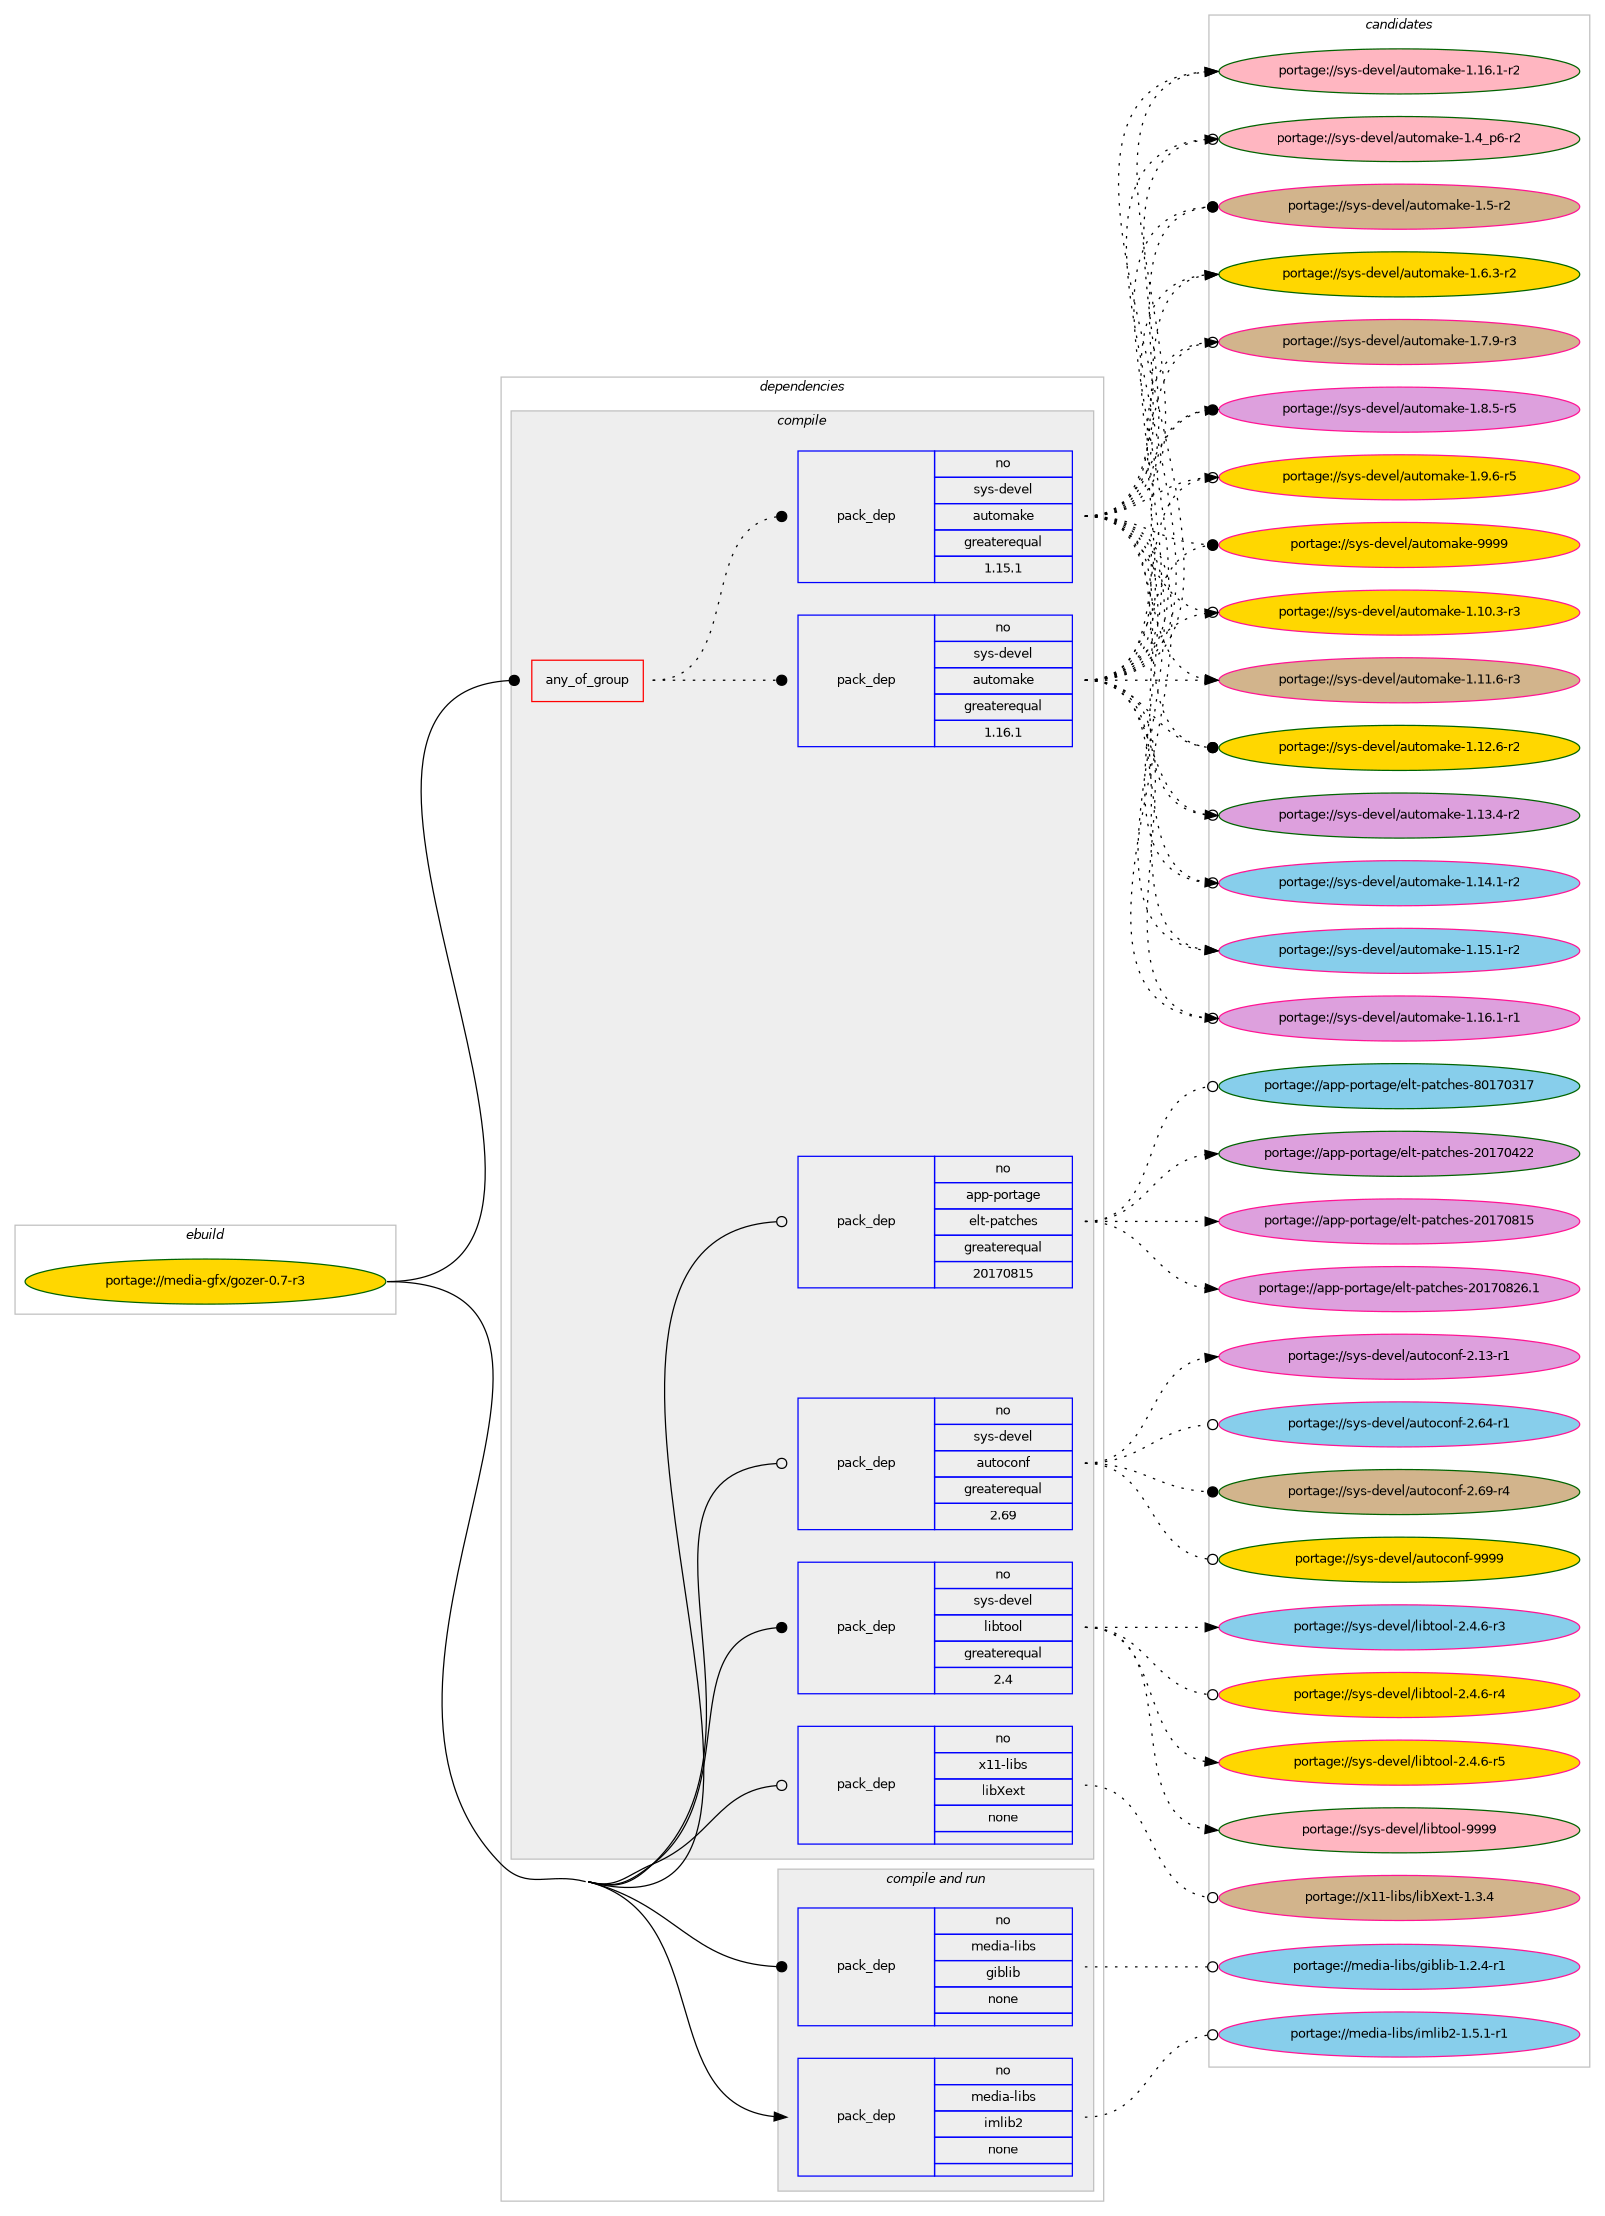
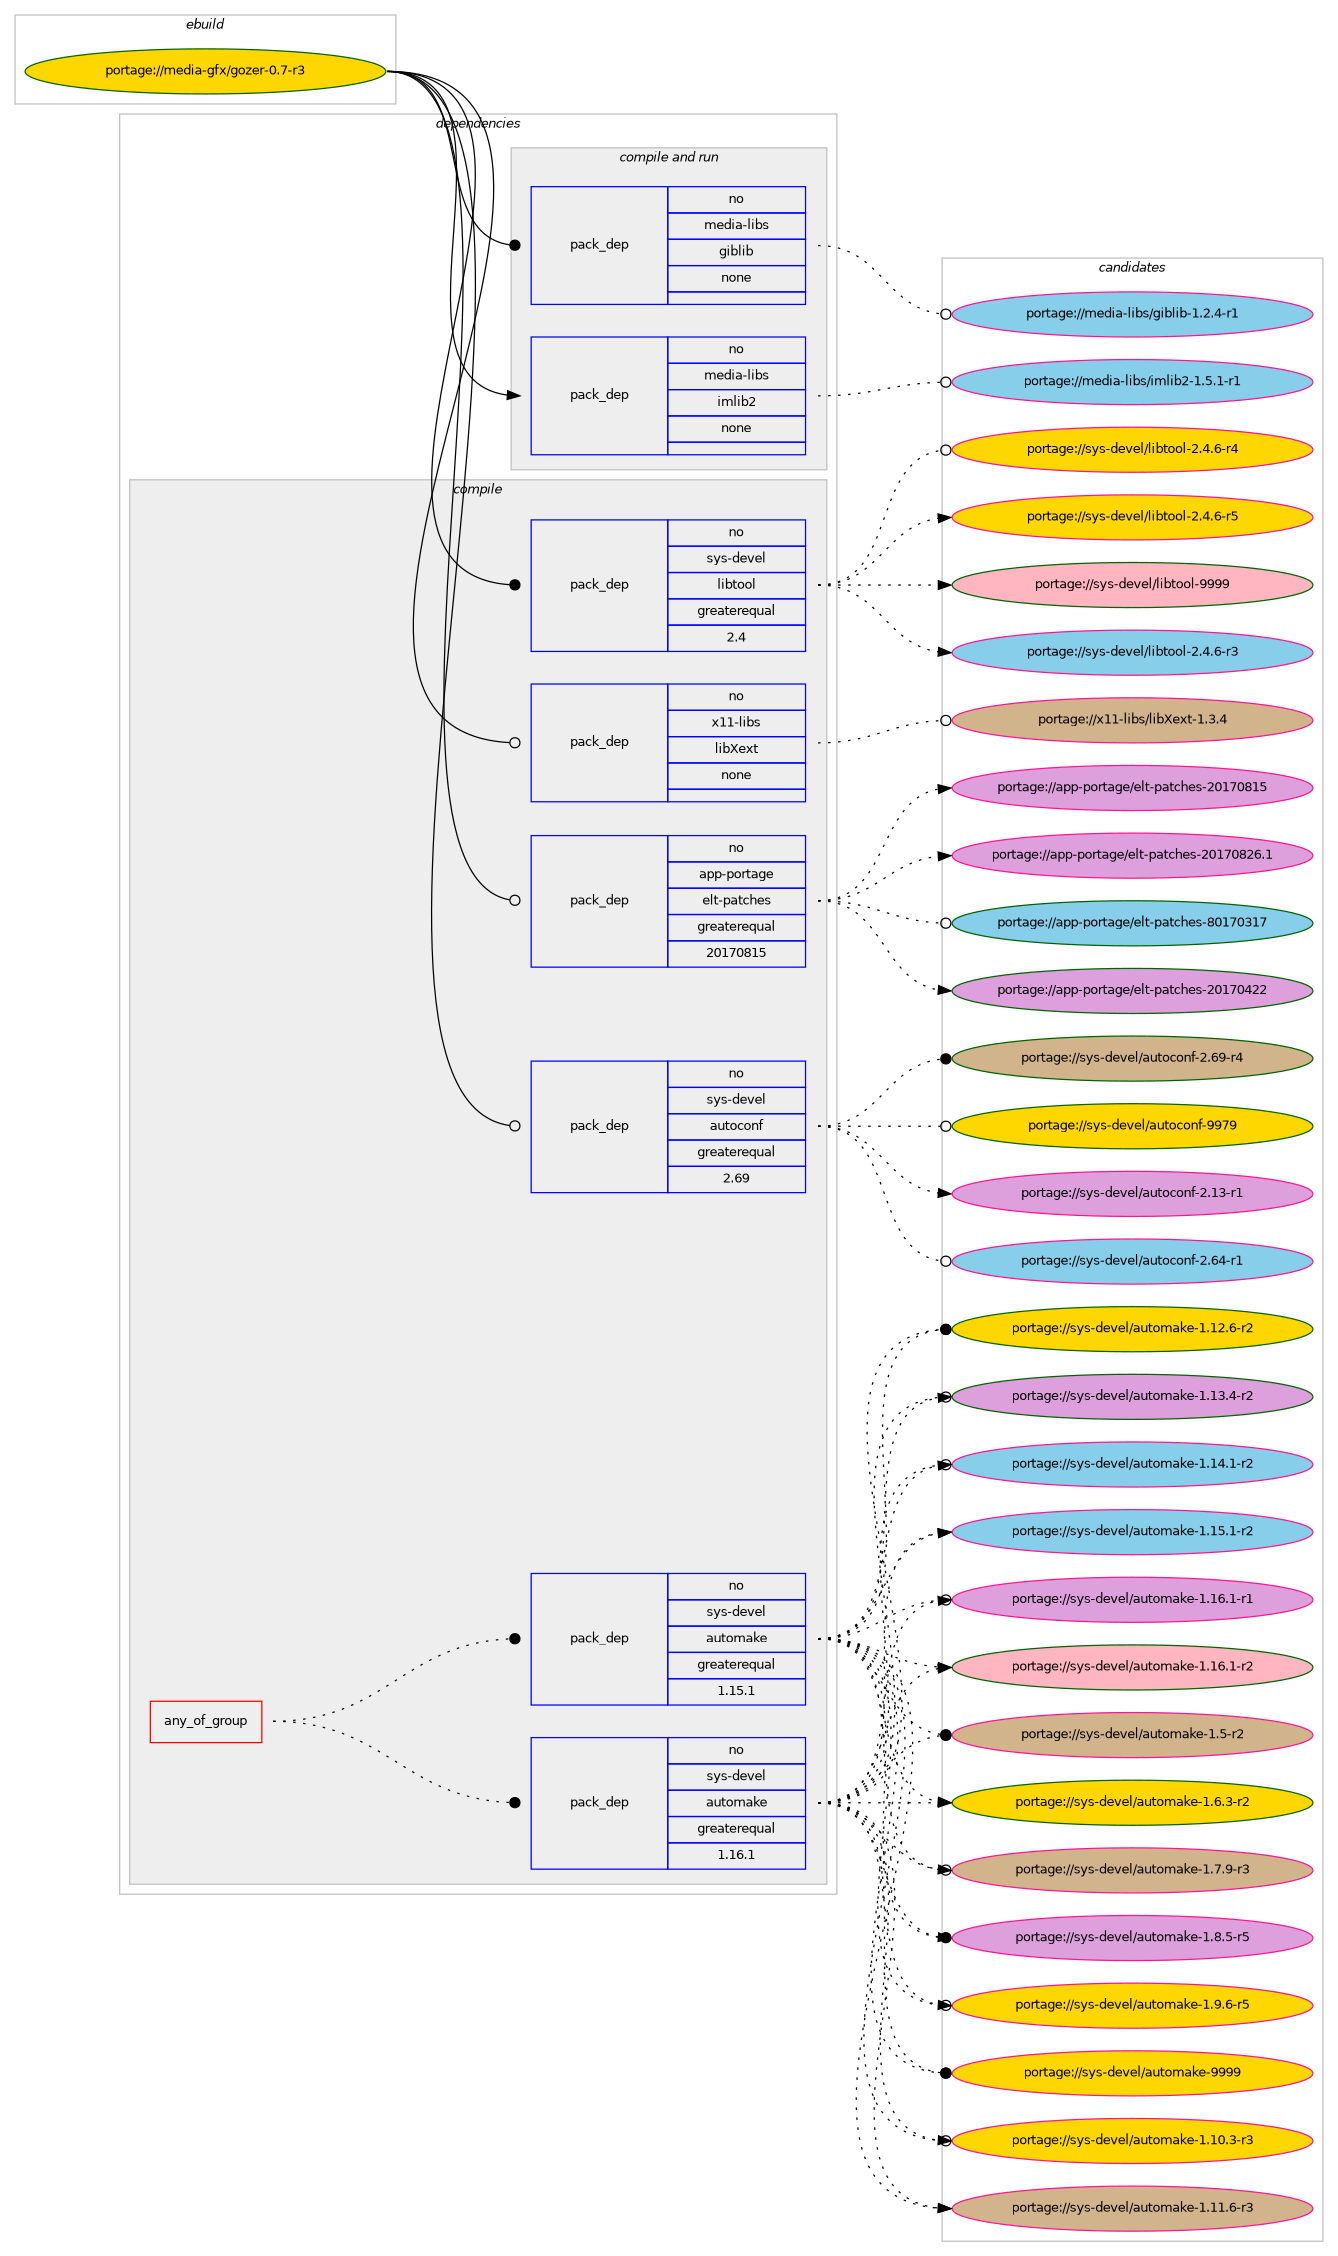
node "portage://sys-devel/automake-1.4_p6-r2": removed
edge "portage://media-gfx/gozer-0.7-r3" -> "any_of_group": removed
node "portage://sys-devel/autoconf-9999": label "portage://sys-devel/autoconf-9999" -> "portage://sys-devel/autoconf-9979"
